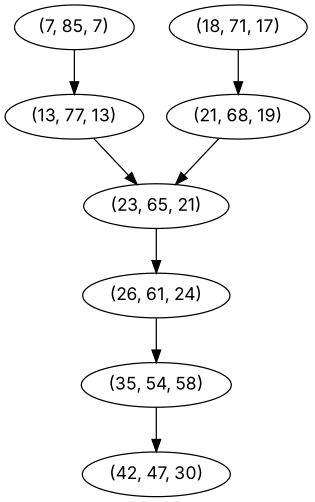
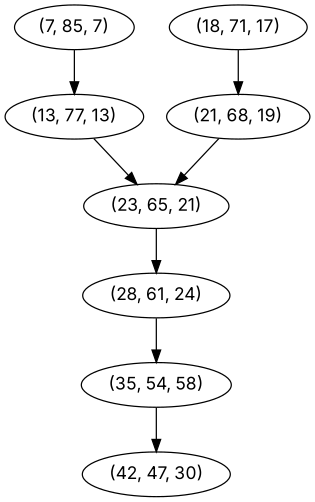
node "(26, 61, 24)": label "(26, 61, 24)" -> "(28, 61, 24)"
